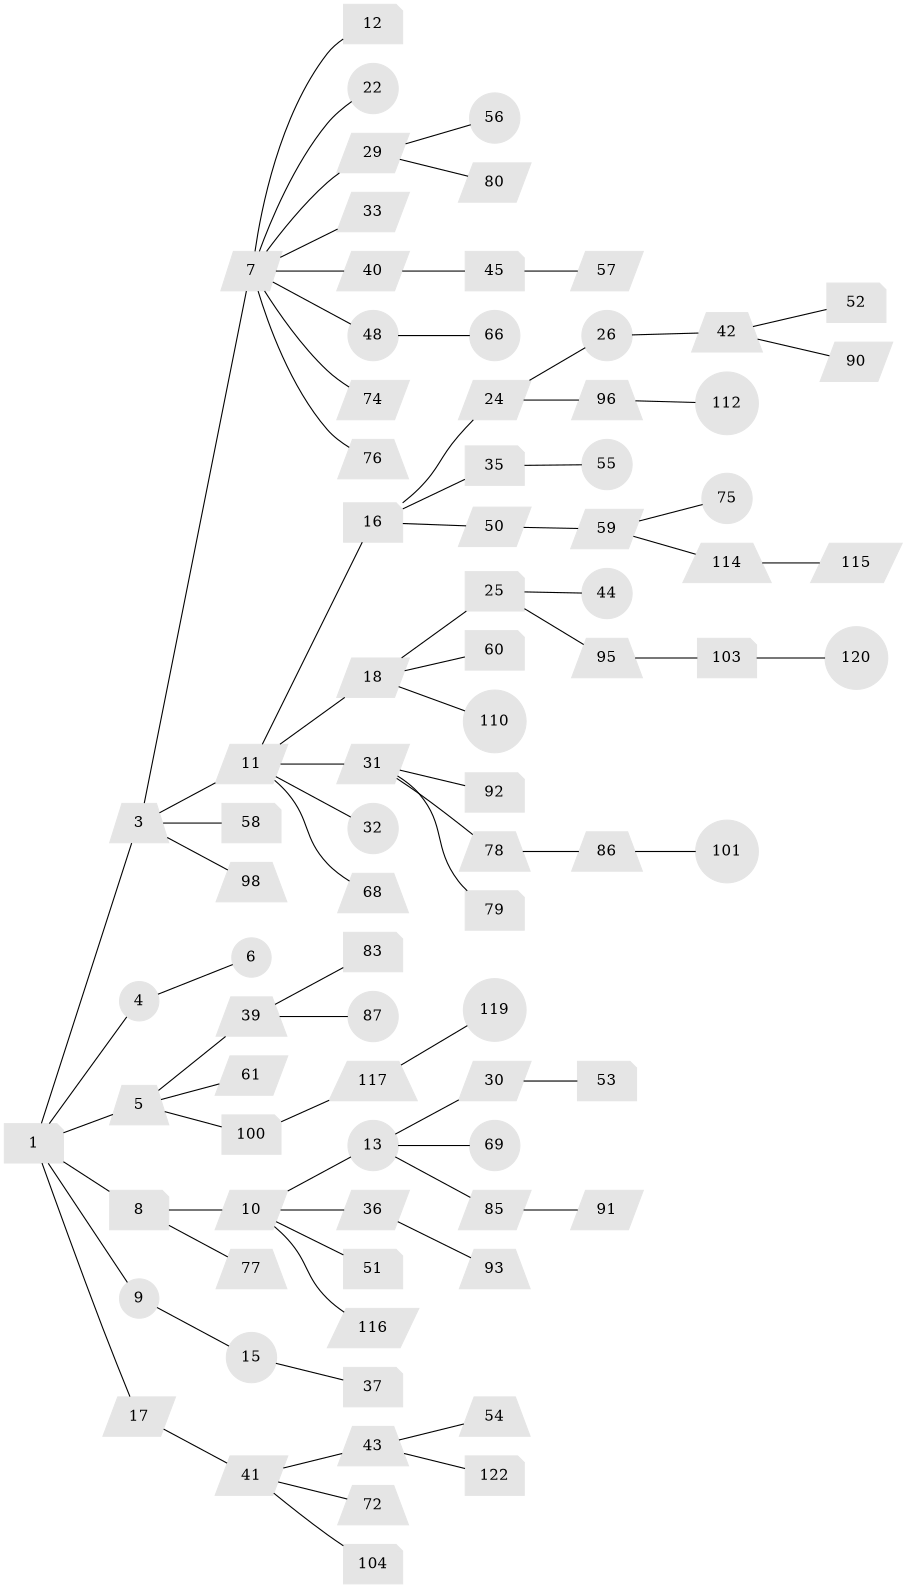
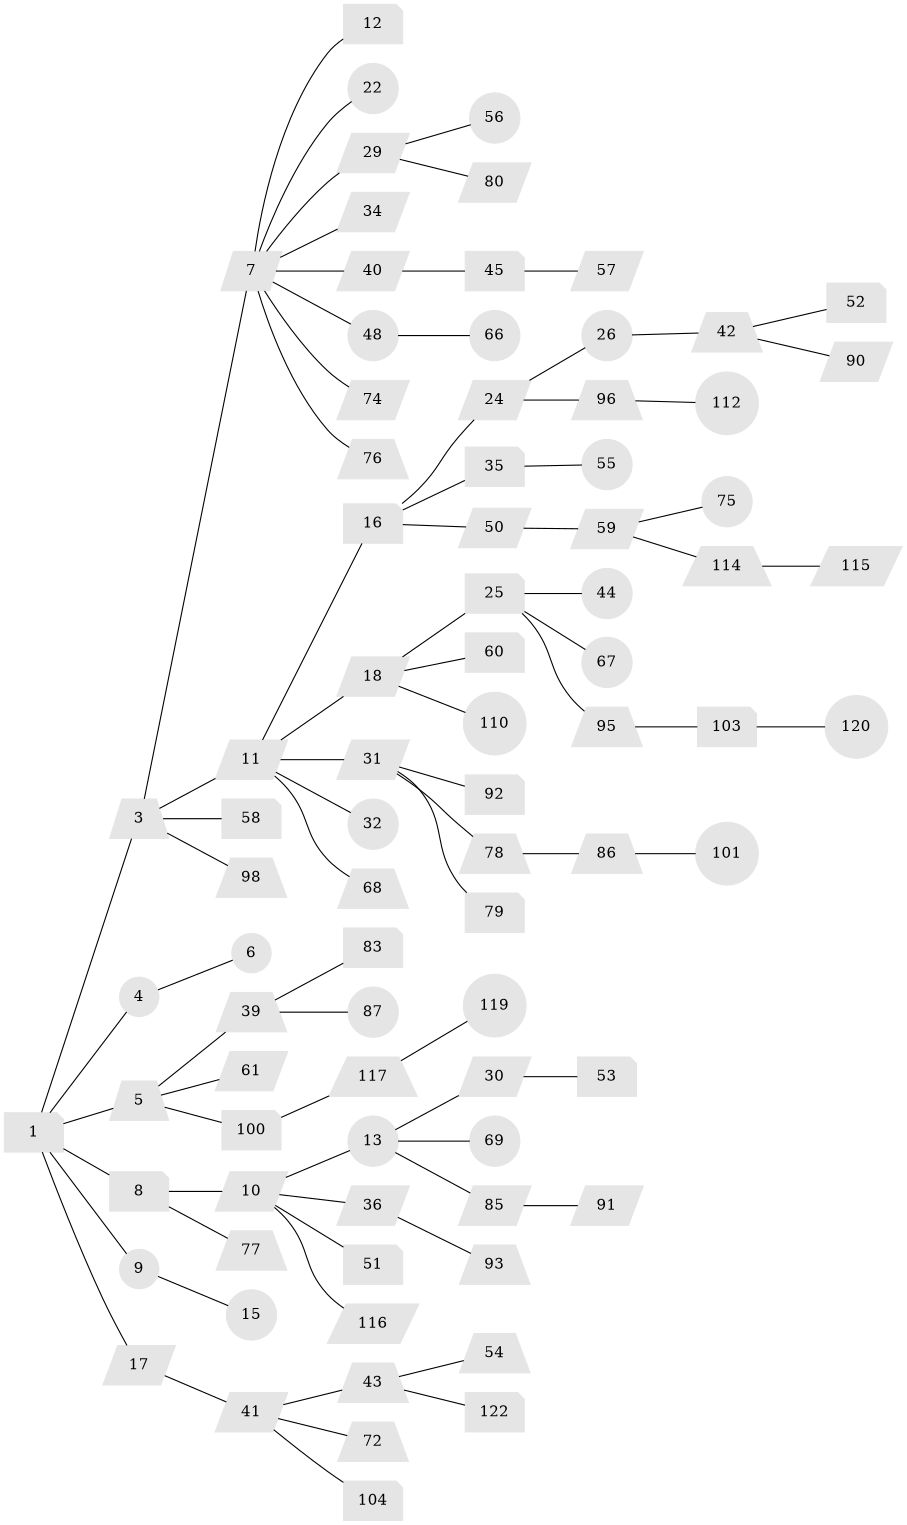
node "33": label "33" -> "34"
node "67": added
node "37": removed
